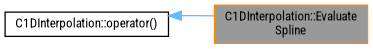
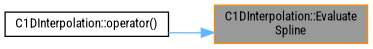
edge "C1DInterpolation::Evaluate Spline" -> "C1DInterpolation::operator()": reversed
